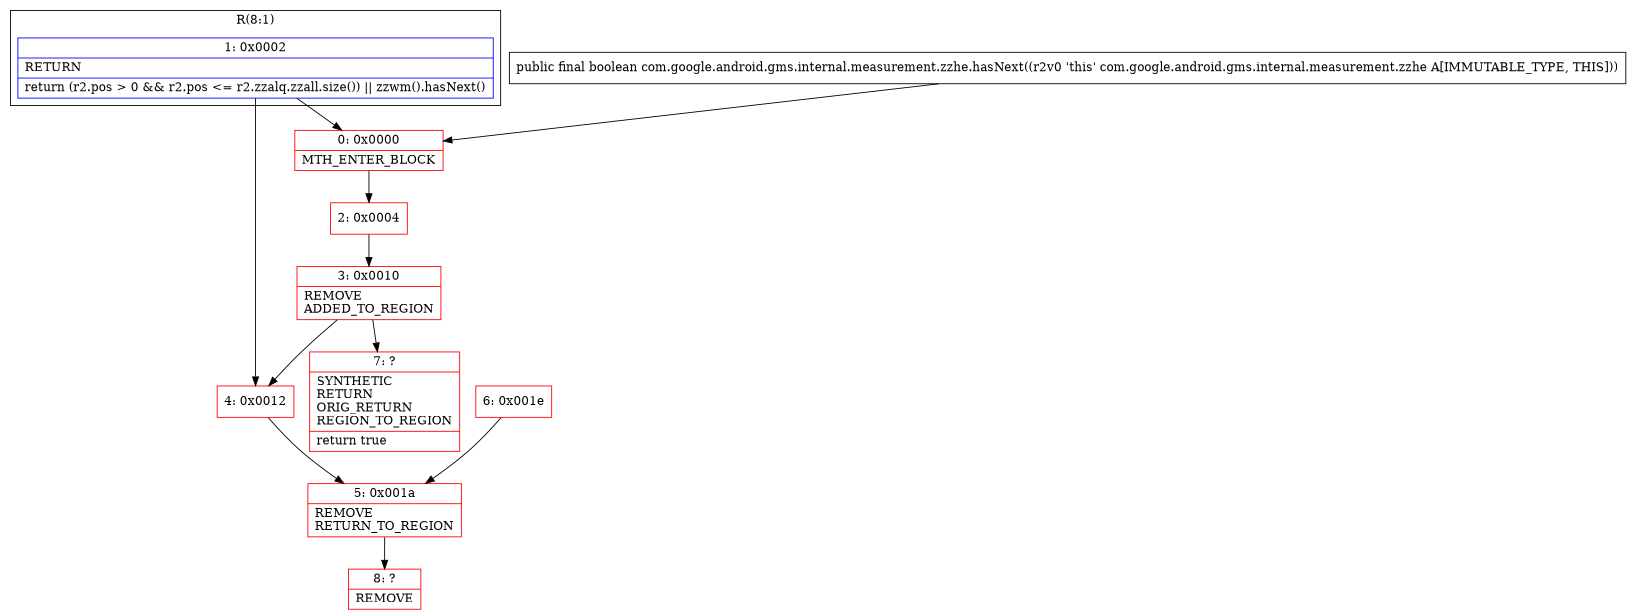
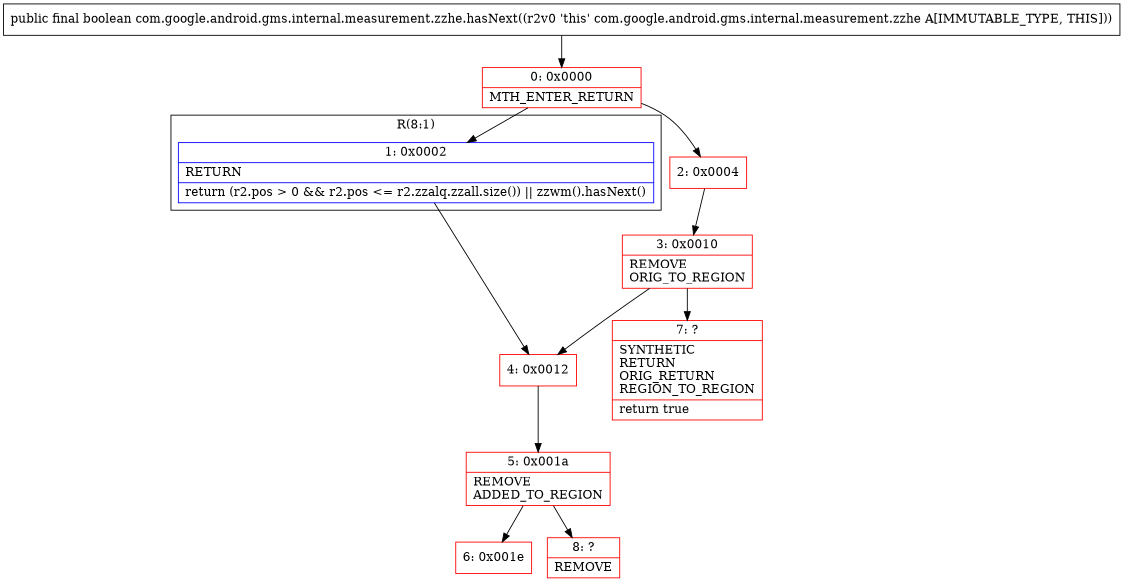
edge "1: 0x0002" -> "0: 0x0000": reversed
node "0: 0x0000": text "MTH_ENTER_BLOCK" -> "MTH_ENTER_RETURN"
node "3: 0x0010": text "ADDED_TO_REGION" -> "ORIG_TO_REGION"
edge "6: 0x001e" -> "5: 0x001a": reversed
node "5: 0x001a": text "RETURN_TO_REGION" -> "ADDED_TO_REGION"
